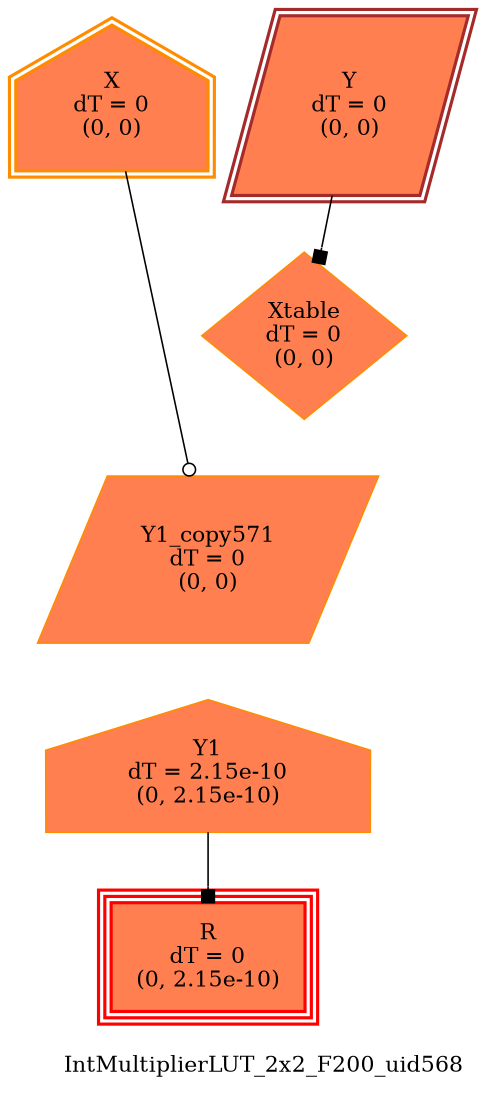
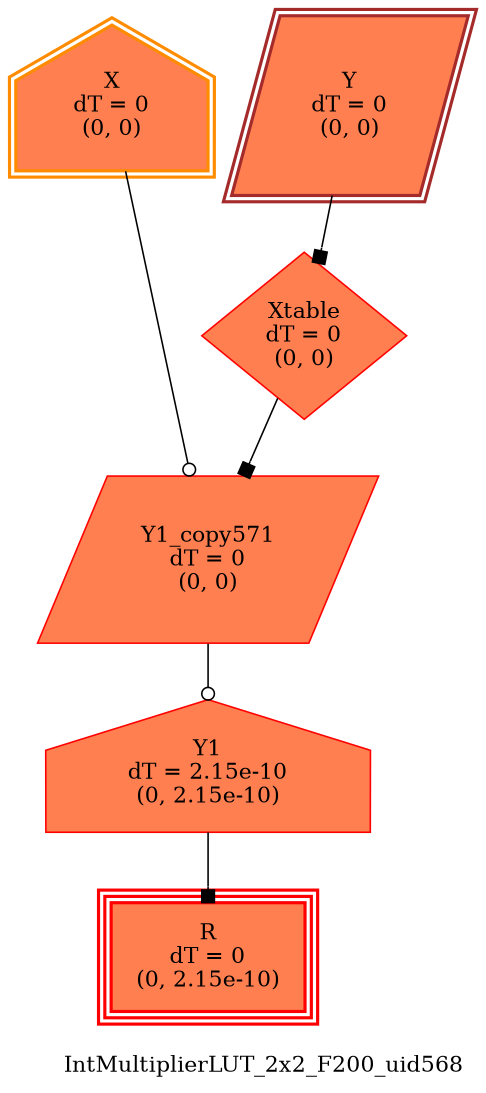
node "Xtable dT = 0 (0, 0)": color darkorange -> red
edge "Xtable dT = 0 (0, 0)" -> "Y1_copy571 dT = 0 (0, 0)": added
node "Y1_copy571 dT = 0 (0, 0)": color darkorange -> red
edge "Y1_copy571 dT = 0 (0, 0)" -> "Y1 dT = 2.15e-10 (0, 2.15e-10)": added
node "Y1 dT = 2.15e-10 (0, 2.15e-10)": color darkorange -> red
